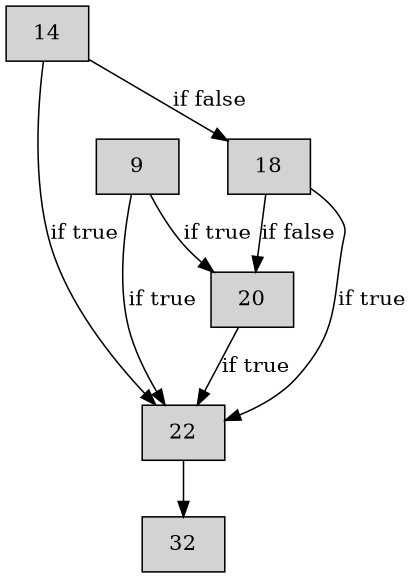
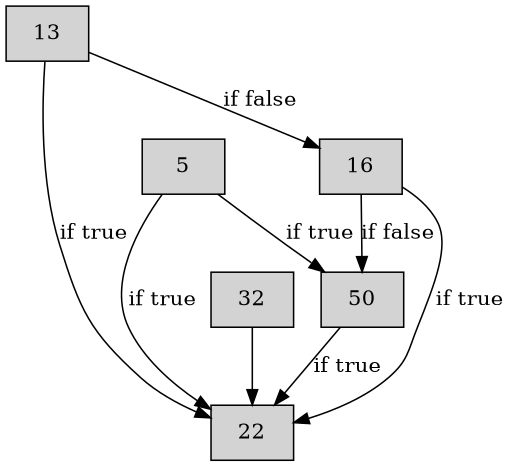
node "14": label "14" -> "13"
node "9": label "9" -> "5"
node "18": label "18" -> "16"
node "20": label "20" -> "50"
edge "22" -> "32": reversed
